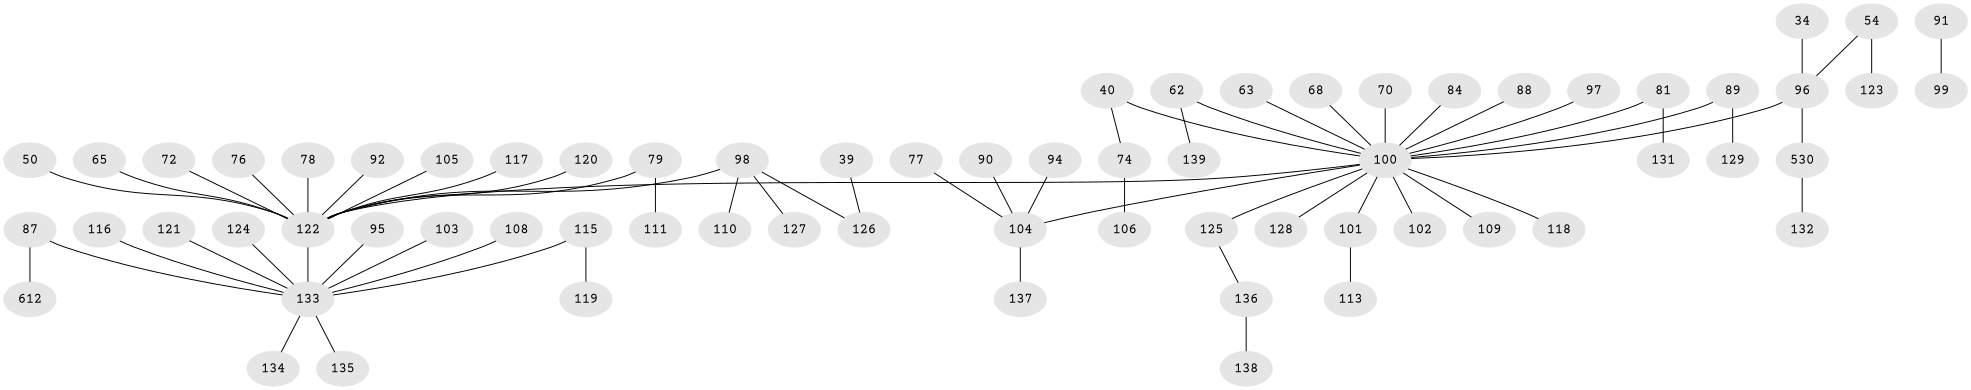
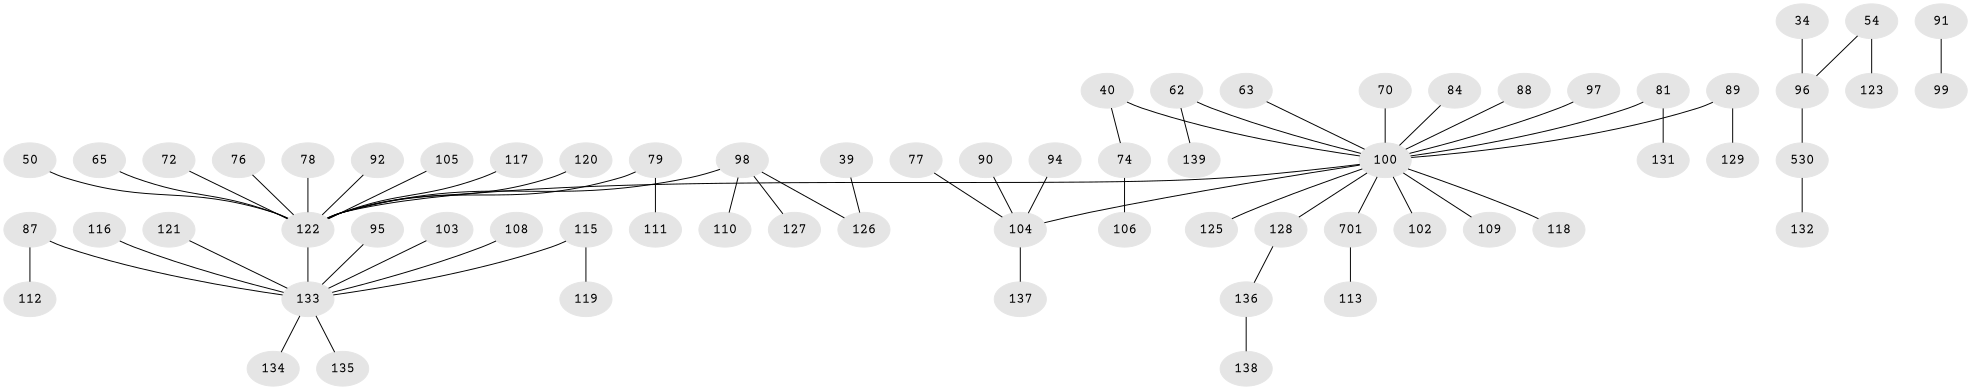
node "68": removed
edge "96" -- "100": removed
node "124": removed
node "101": label "101" -> "701"
edge "125" -- "136": now "128" -- "136"
node "612": label "612" -> "112"
